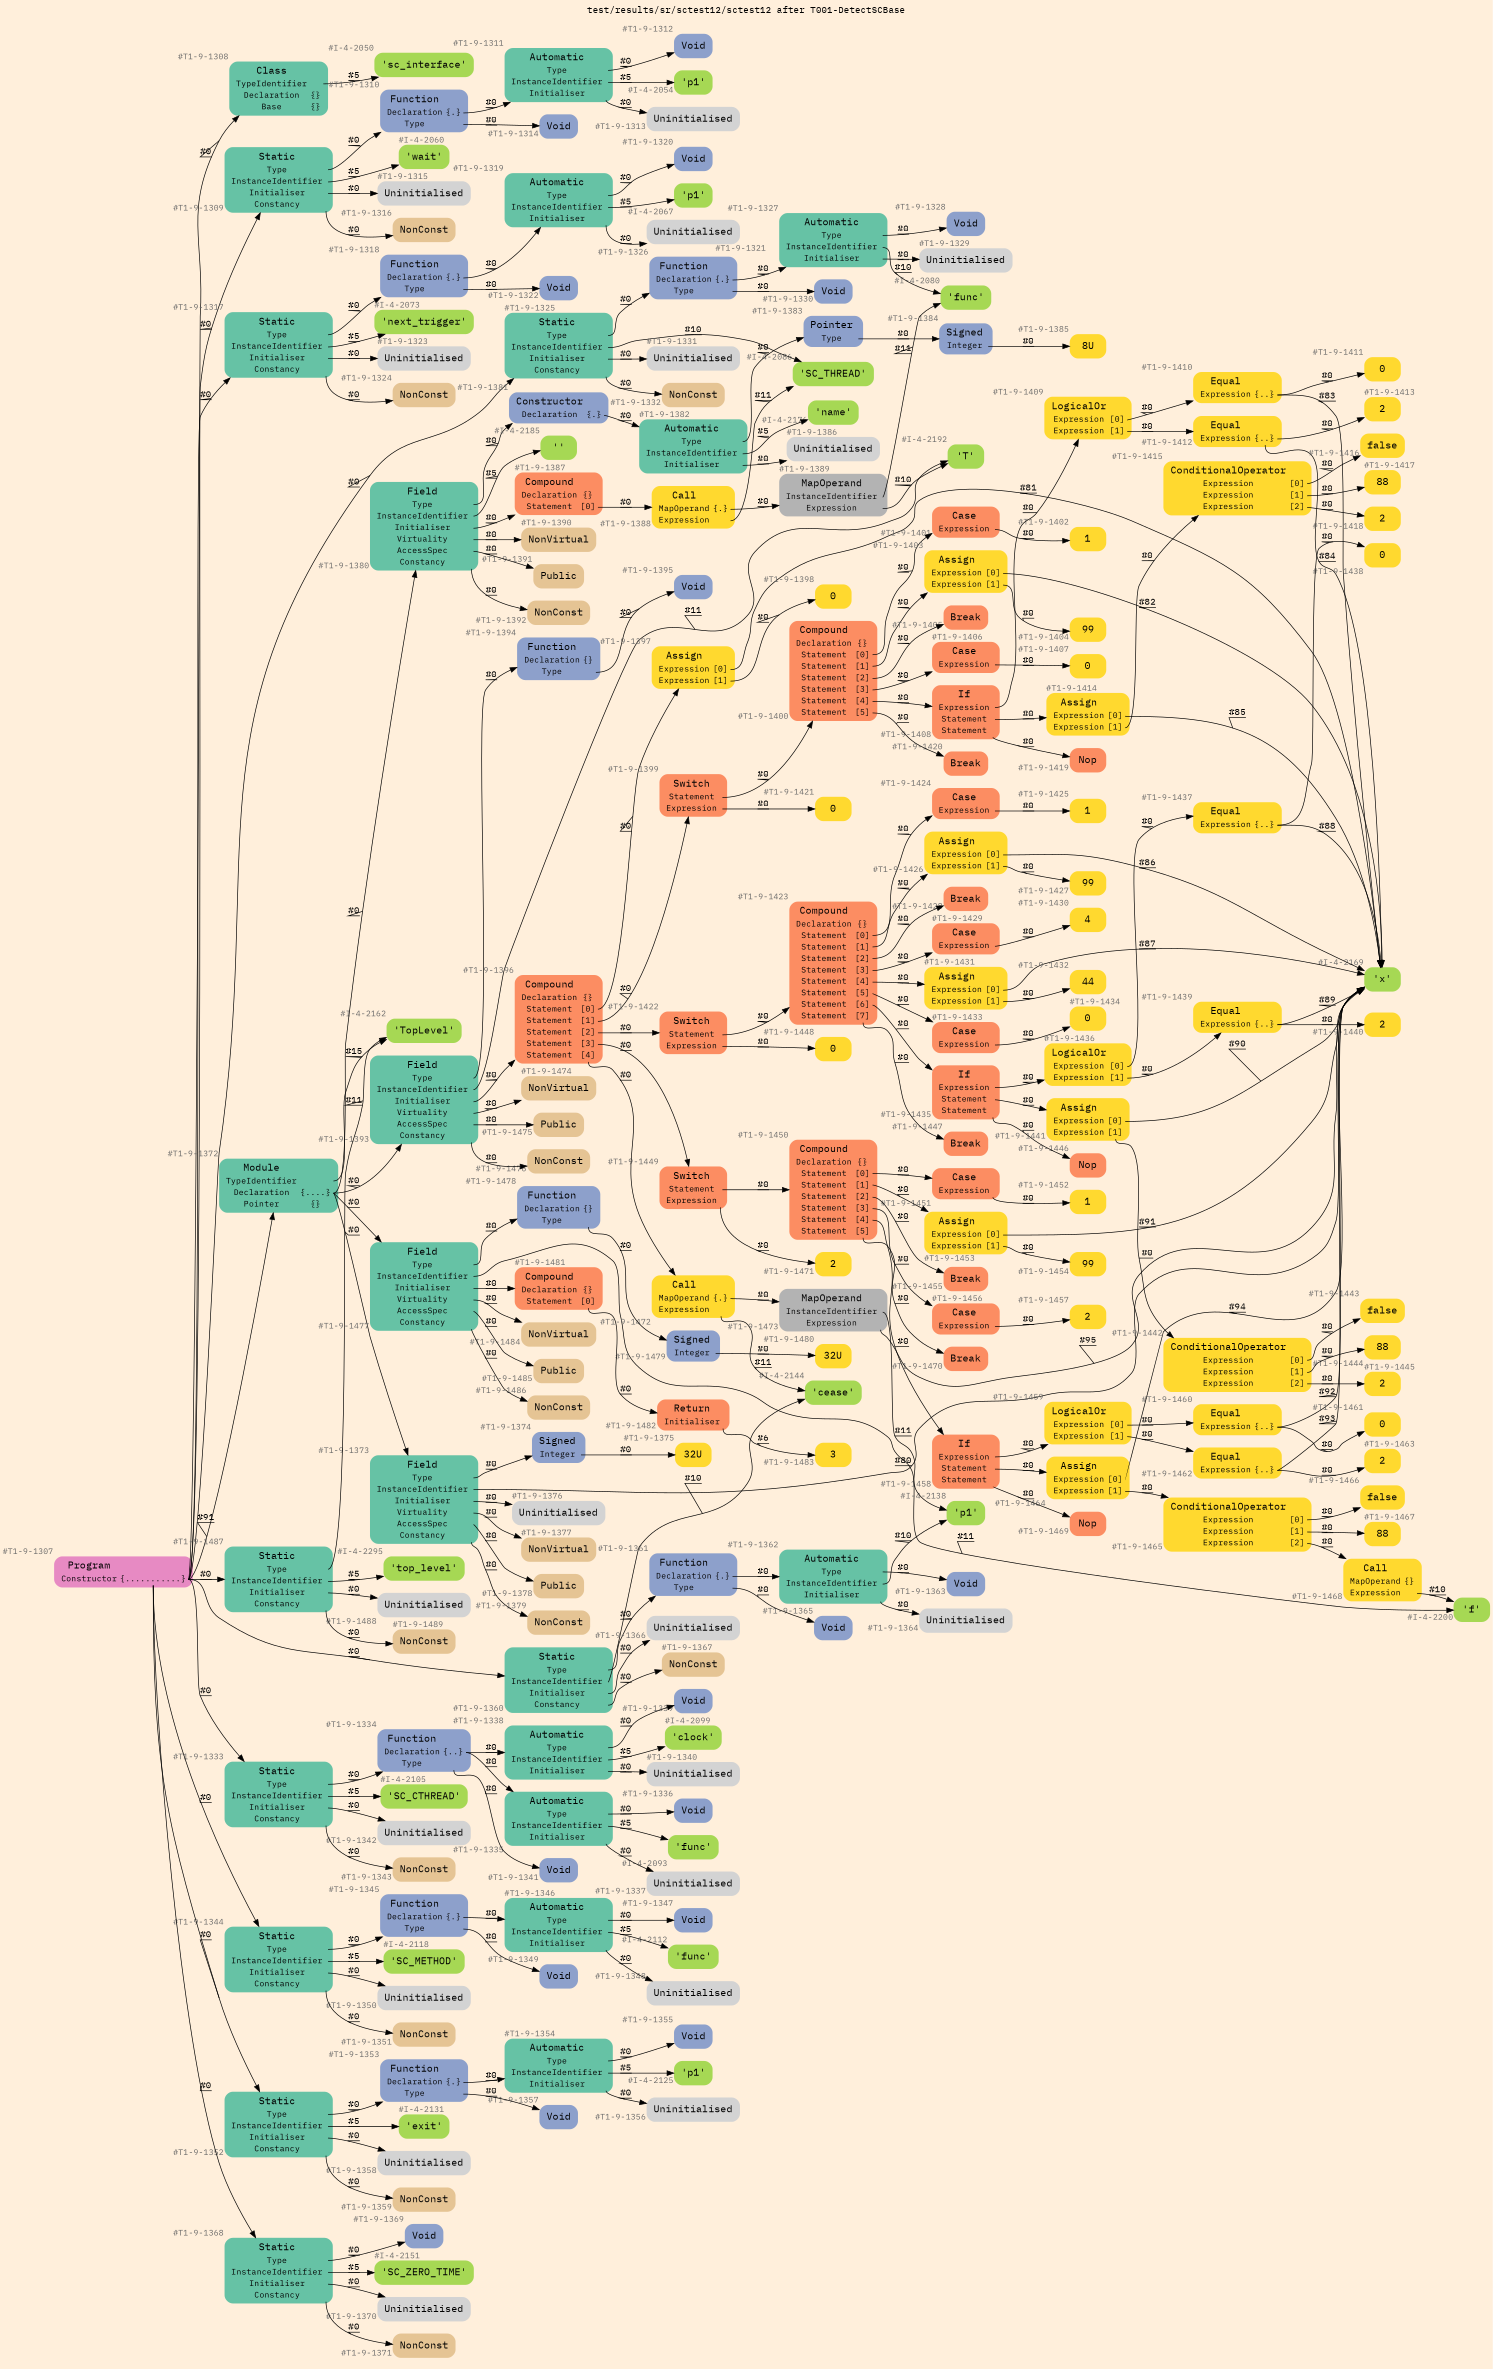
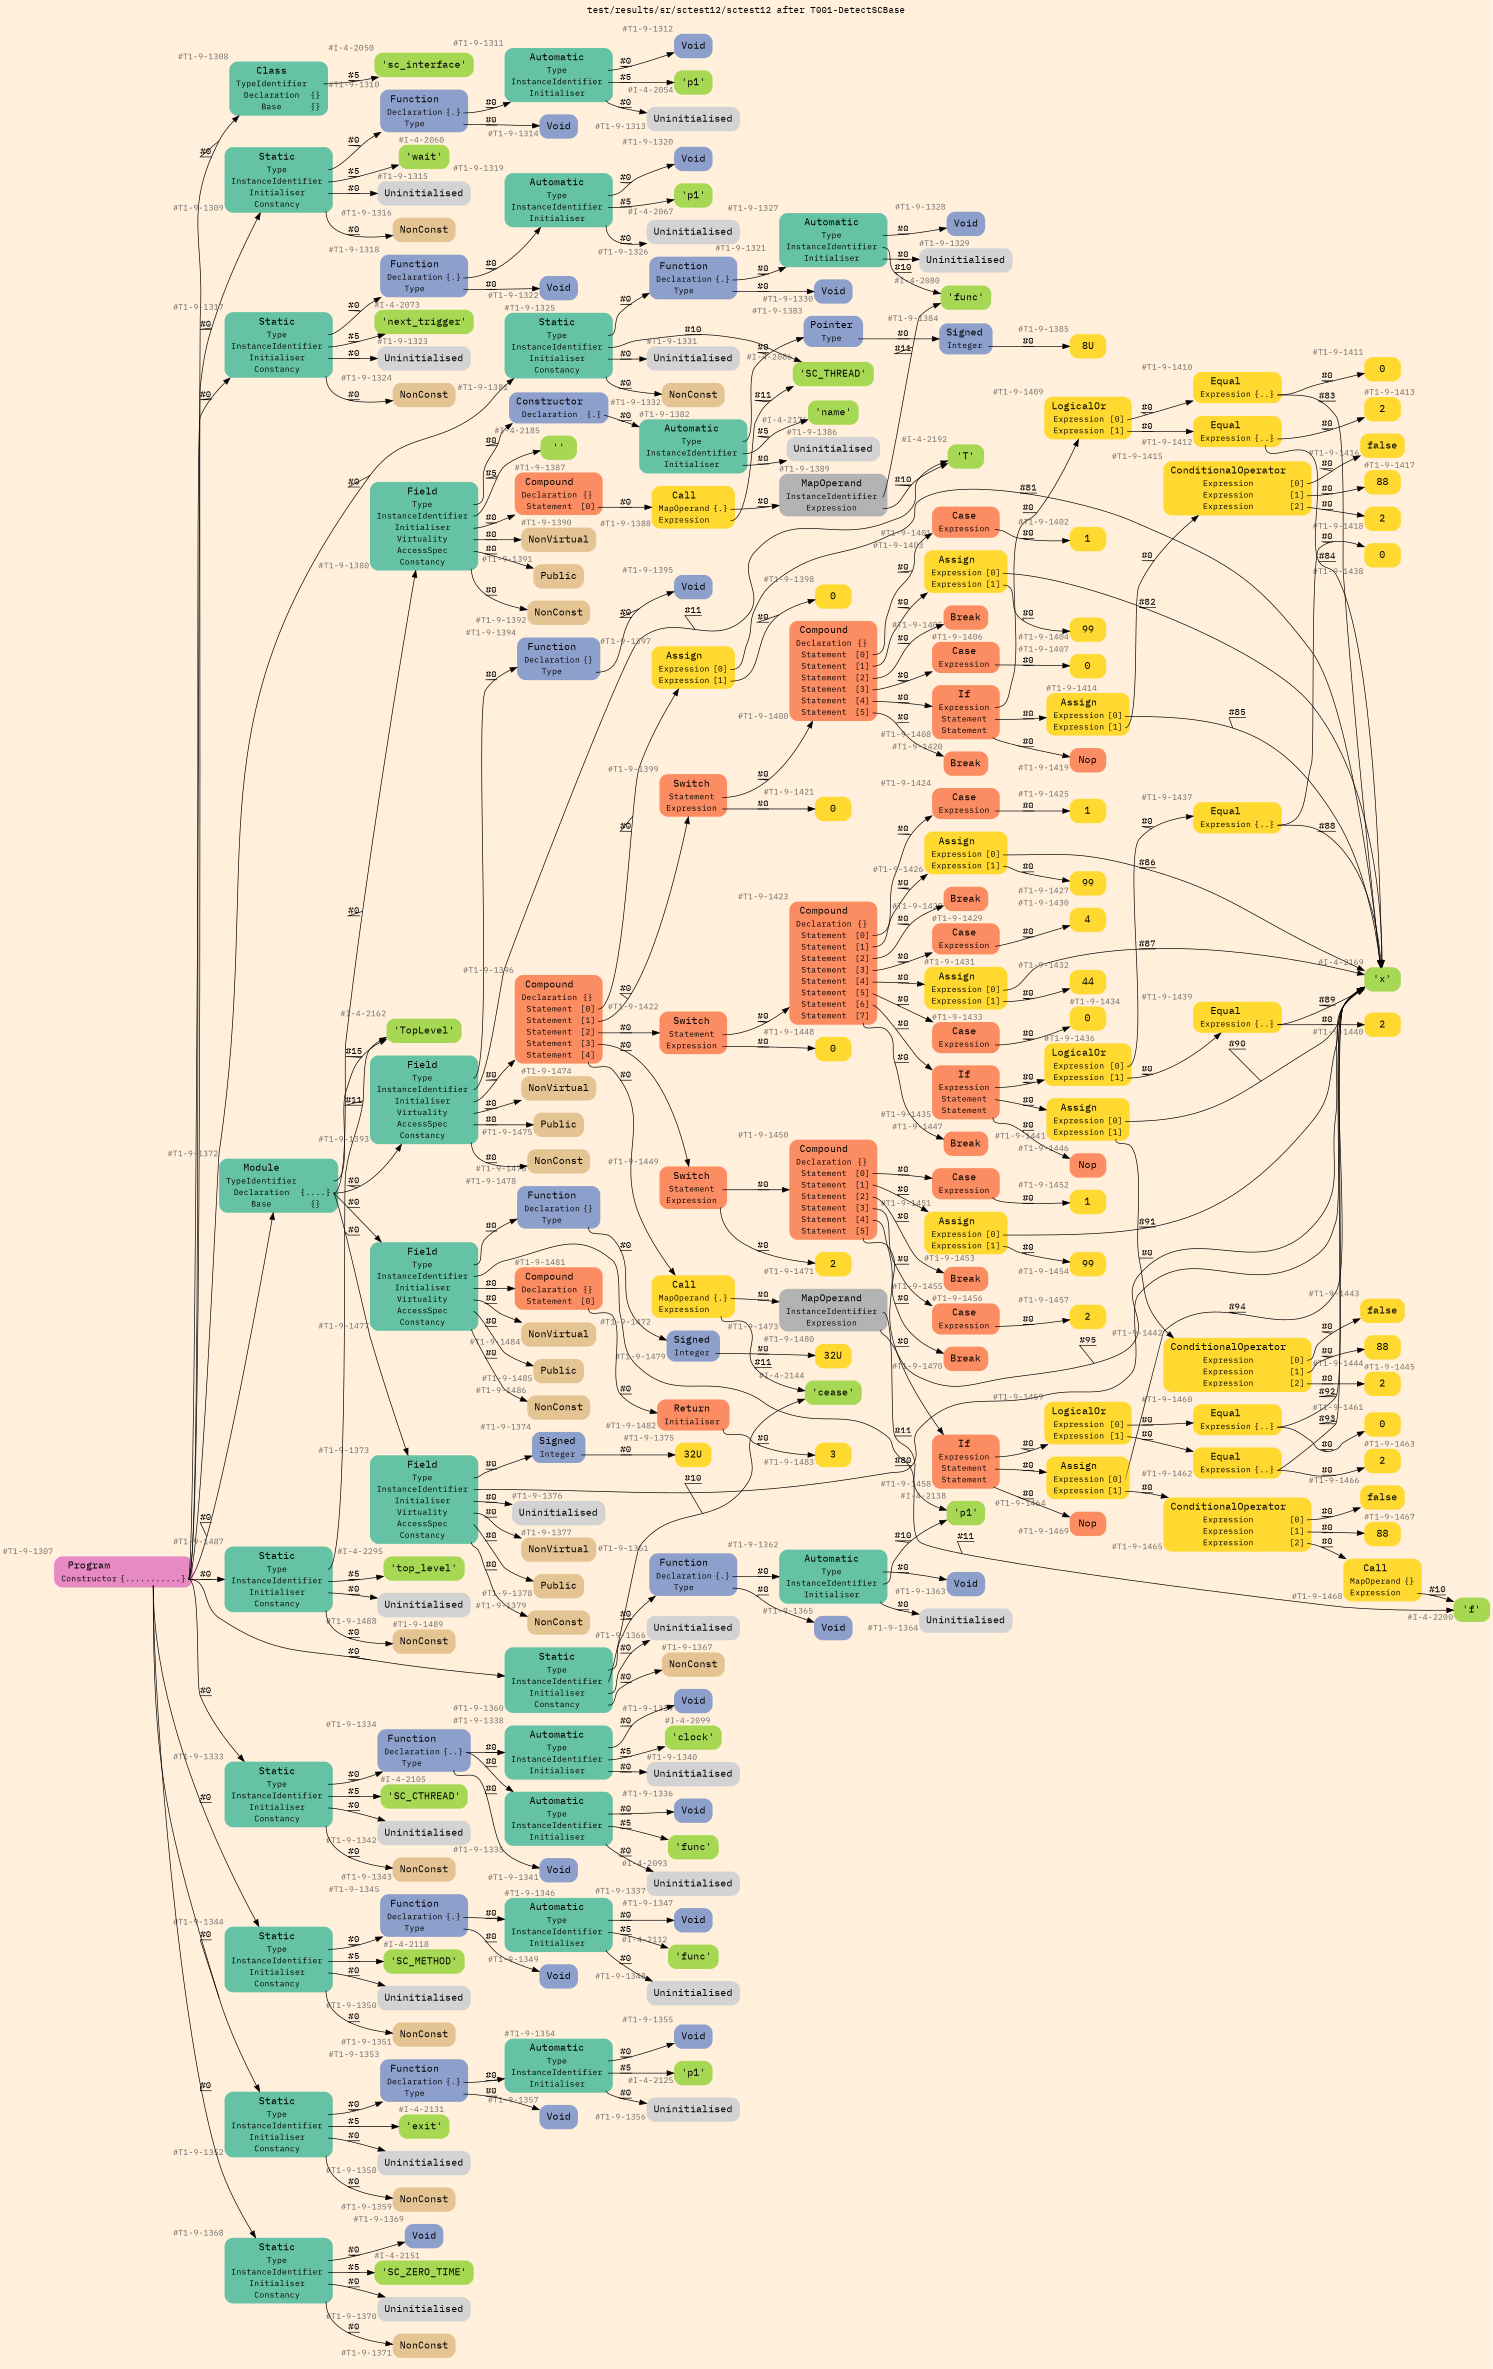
node "Module": text "Pointer" -> "Base"
edge "Return" -> "3": label "#6" -> "#0"
edge "Program" -> "Module": label "#91" -> "#0"
